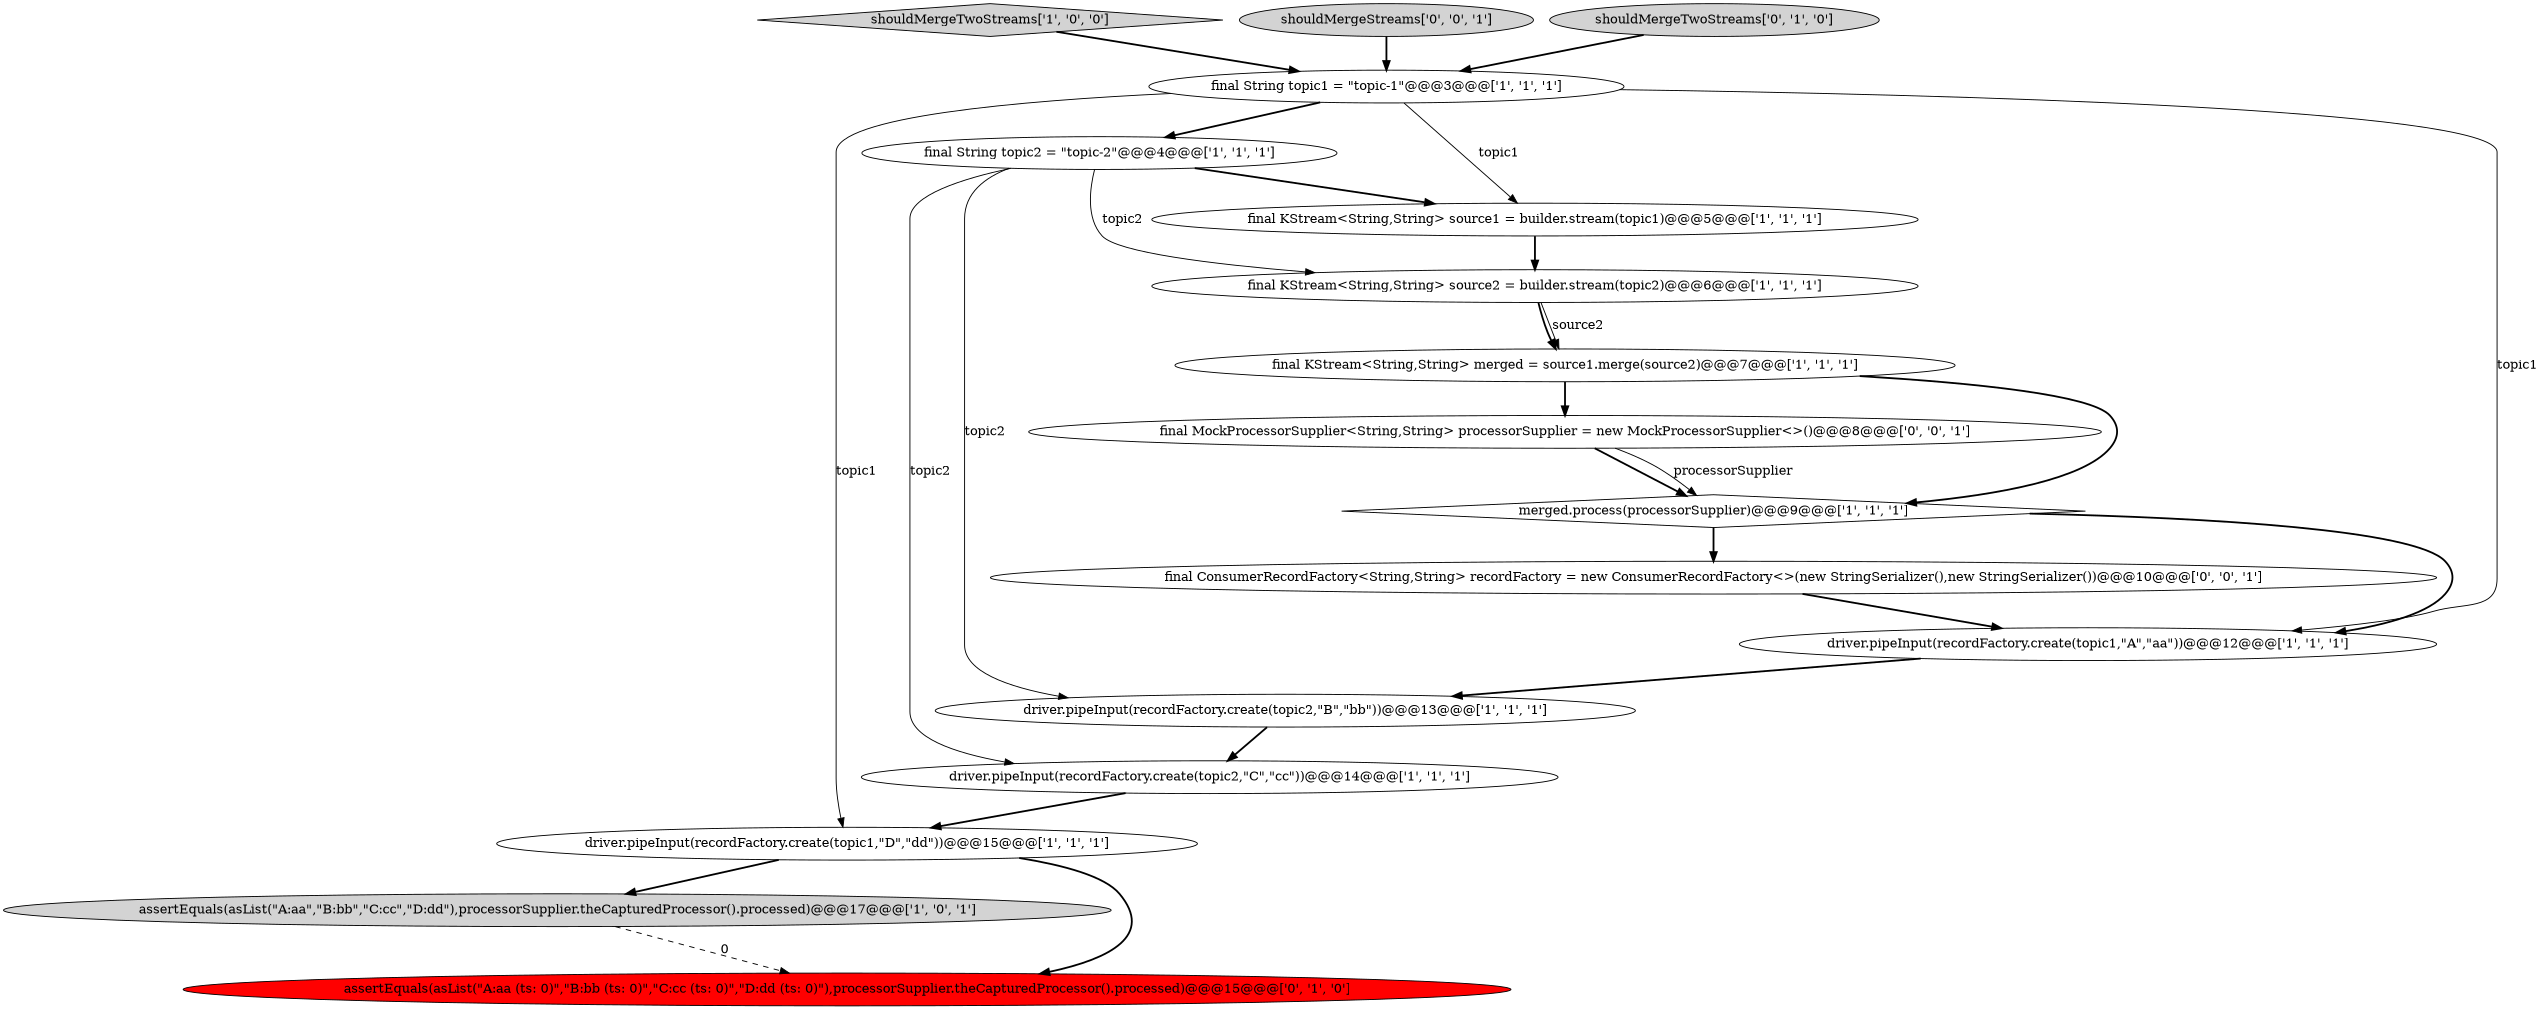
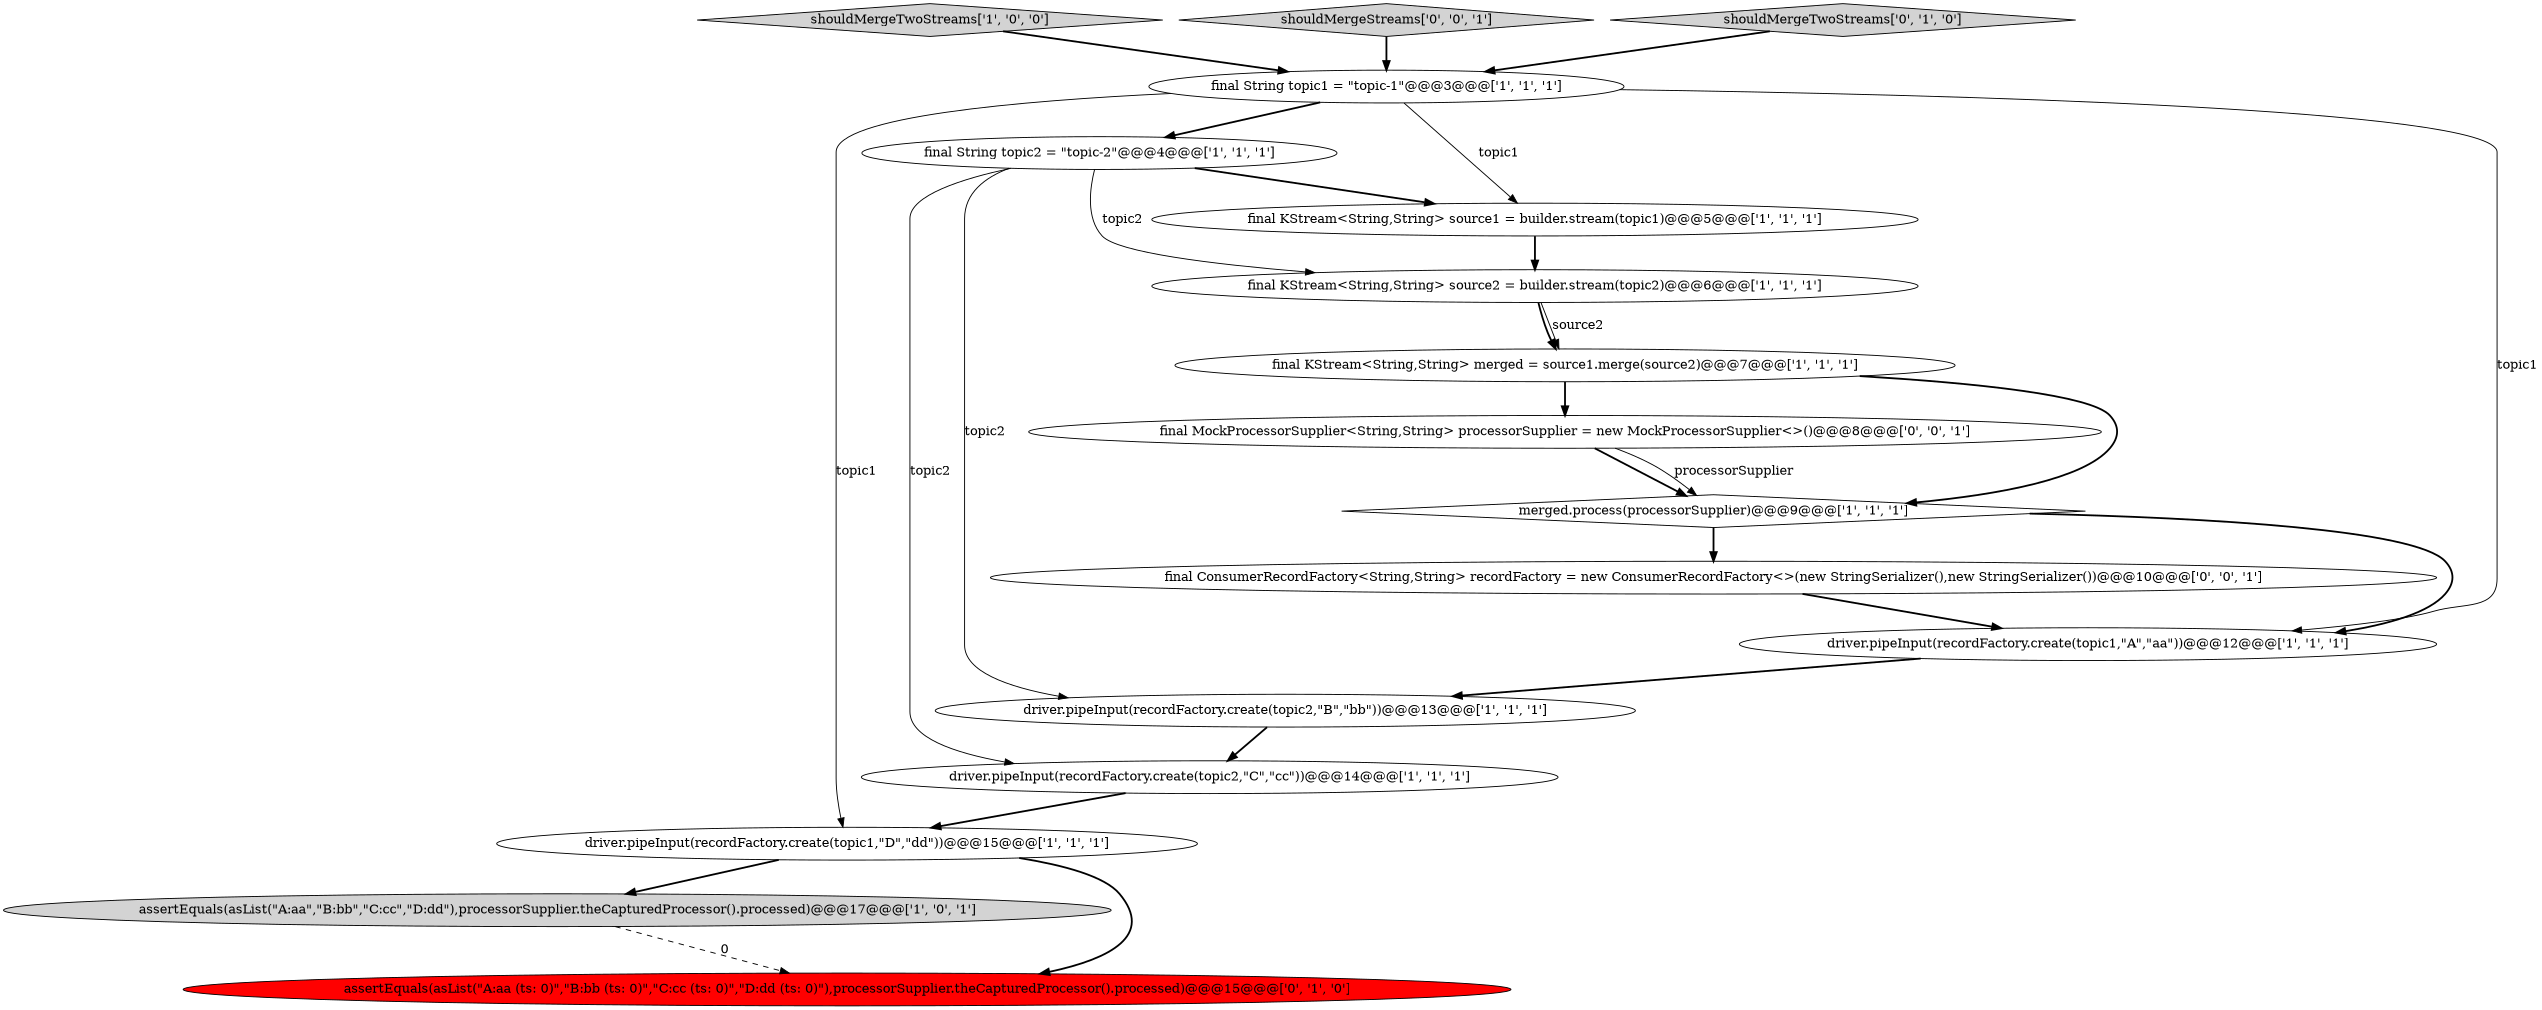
node "shouldMergeStreams['0', '0', '1']": shape ellipse -> diamond
node "shouldMergeTwoStreams['0', '1', '0']": shape ellipse -> diamond
